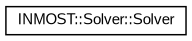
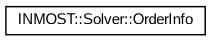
node "INMOST::Solver::Solver": label "INMOST::Solver::Solver" -> "INMOST::Solver::OrderInfo"
